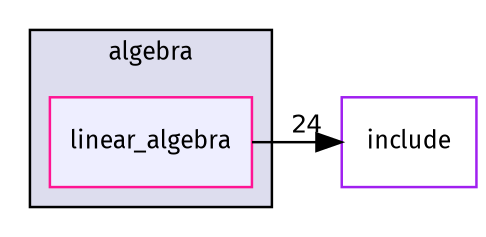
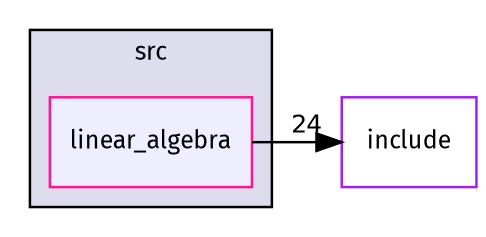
cluster "algebra": label "algebra" -> "src"
